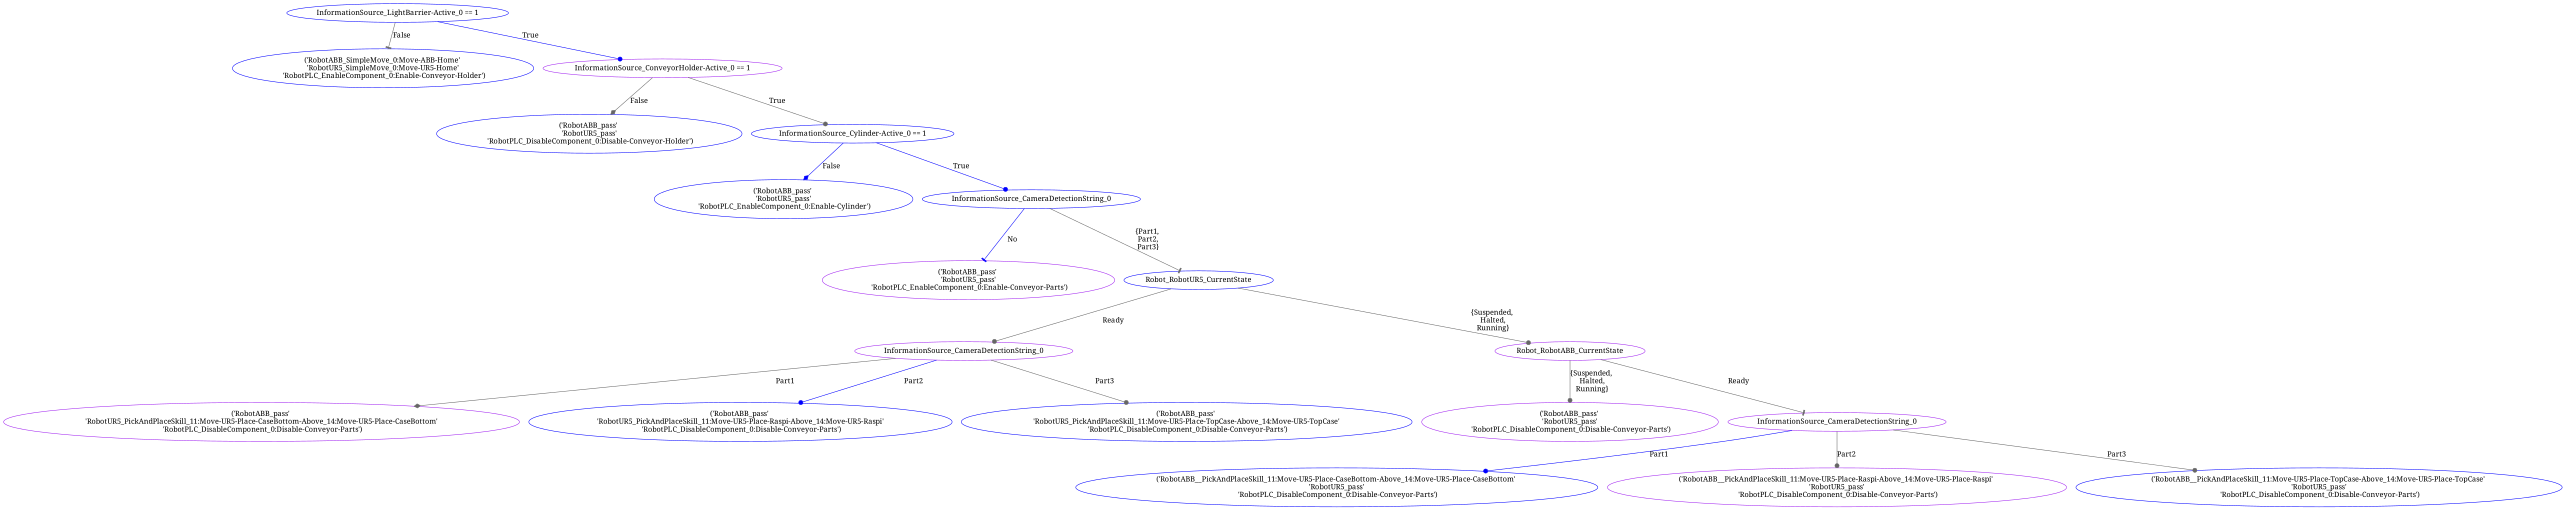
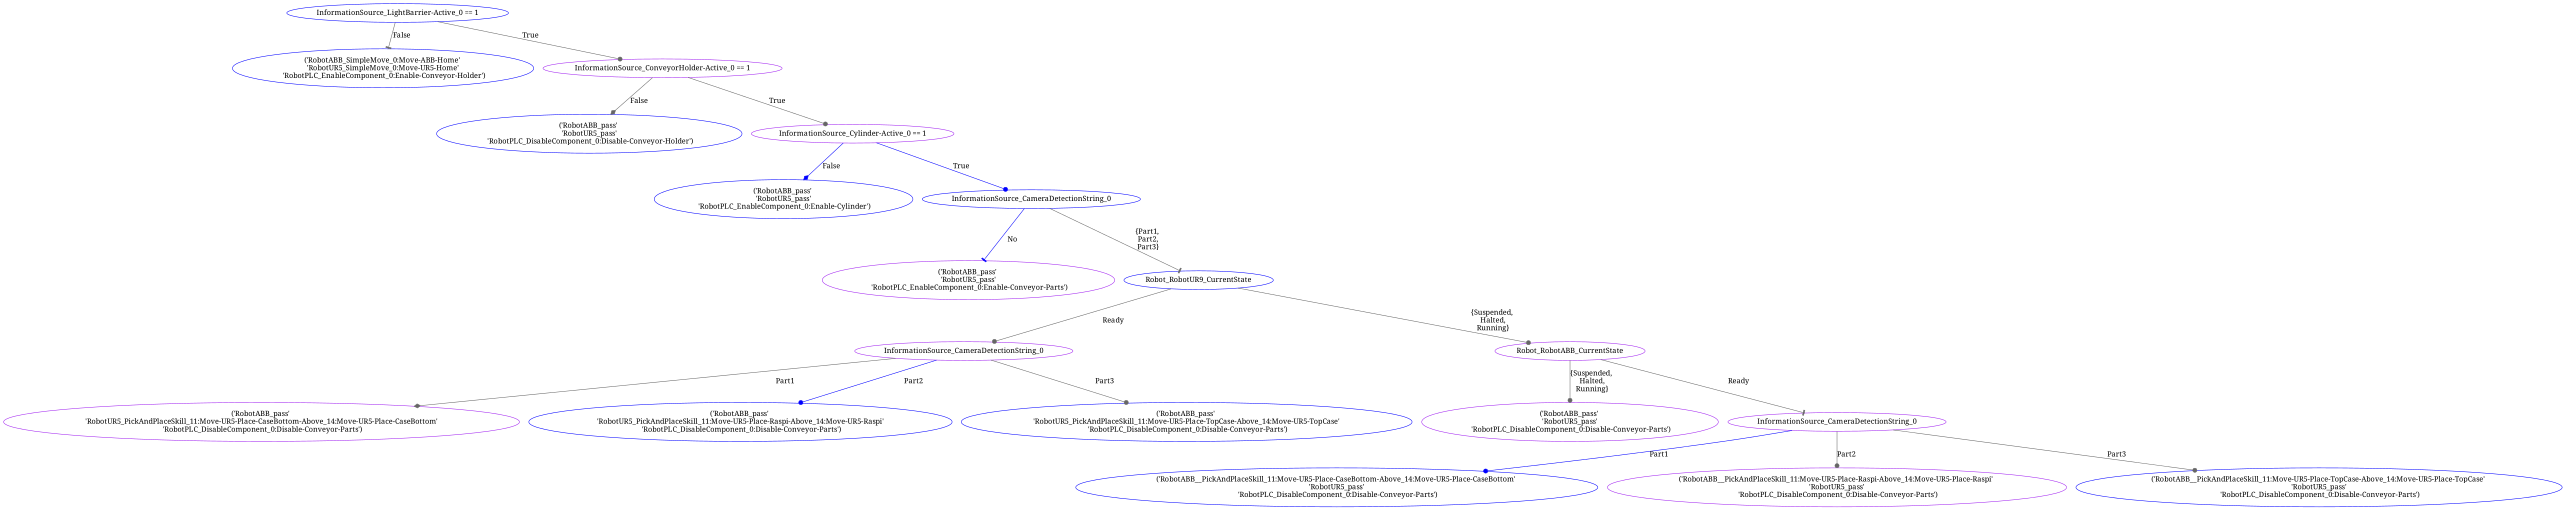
edge "InformationSource_LightBarrier-Active_0 == 1" -> "InformationSource_ConveyorHolder-Active_0 == 1": color blue -> gray40
node "InformationSource_Cylinder-Active_0 == 1": color blue -> purple
node "Robot_RobotUR5_CurrentState": label "Robot_RobotUR5_CurrentState" -> "Robot_RobotUR9_CurrentState"
